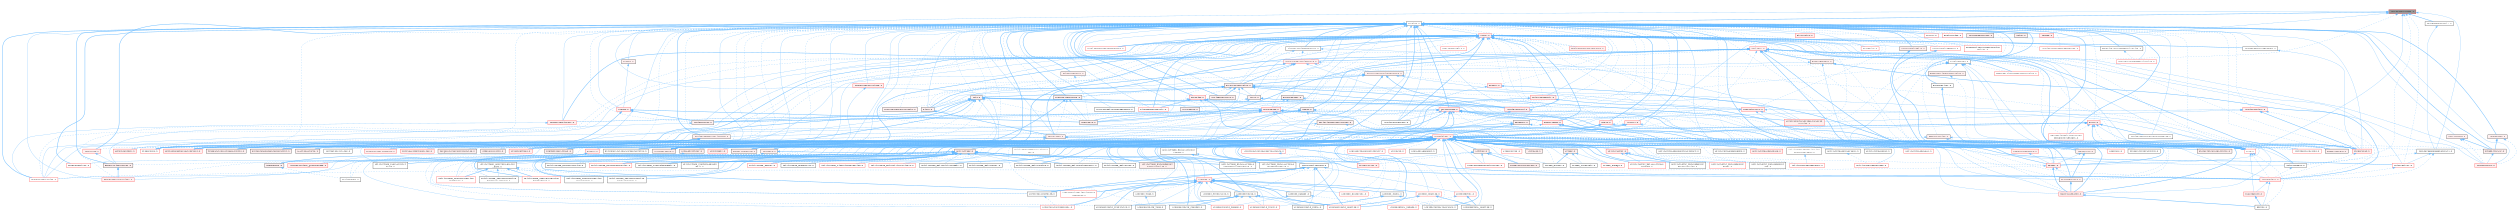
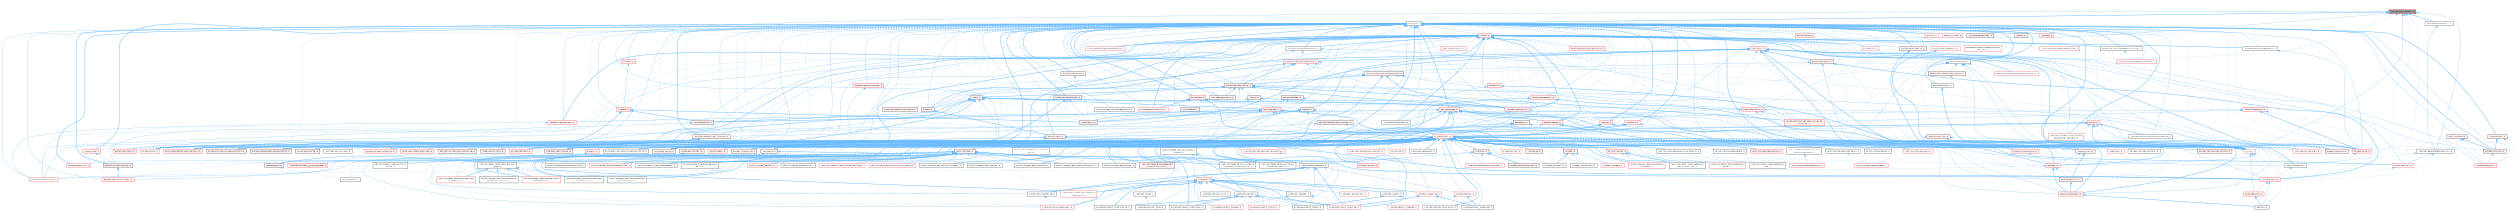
edge "ShaderCodeArchive.h" -> "Archive.h": style bold -> solid
edge "Color.h" -> "Archive.h": removed
node "Blake3.h": color black -> red
edge "AbilityTask_StartAbility State.h" -> "Array.h": now "BulkData.h" -> "Array.h"
edge "ShaderCodeArchive.h" -> "QueryParams.h": now "ShaderParameters.h" -> "QueryParams.h"
edge "VertexFactory.h" -> "MemoryImage.h": style bold -> dashed
node "AISenseConfig_Changed.h": label "AISenseConfig_Changed.h" -> "AISenseConfig_Blueprint.h"
